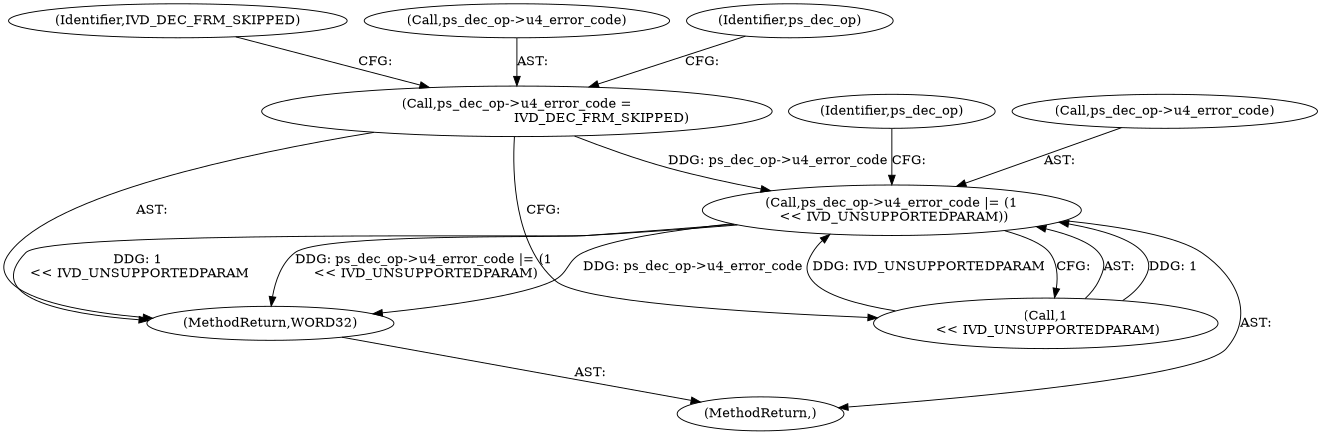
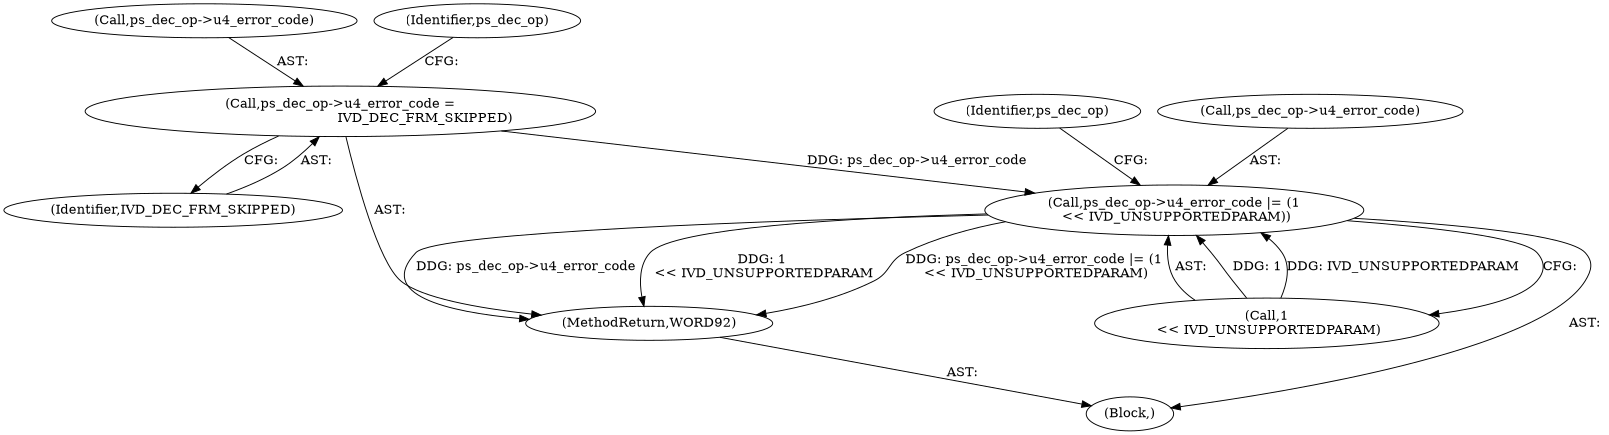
edge "(Identifier,IVD_DEC_FRM_SKIPPED)" -> "(Call,ps_dec_op->u4_error_code = IVD_DEC_FRM_SKIPPED)": label "CFG: " -> "AST: "
edge "(Call,ps_dec_op->u4_error_code = IVD_DEC_FRM_SKIPPED)" -> "(Call,1 << IVD_UNSUPPORTEDPARAM)": now "(Call,ps_dec_op->u4_error_code = IVD_DEC_FRM_SKIPPED)" -> "(Identifier,IVD_DEC_FRM_SKIPPED)"
node "(MethodReturn,WORD32)": label "(MethodReturn,WORD32)" -> "(MethodReturn,WORD92)"
node "(MethodReturn,)": label "(MethodReturn,)" -> "(Block,)"
